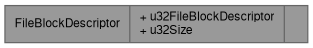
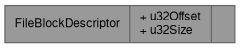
node "FileBlockDescriptor": text "+ u32FileBlockDescriptor" -> "+ u32Offset"
